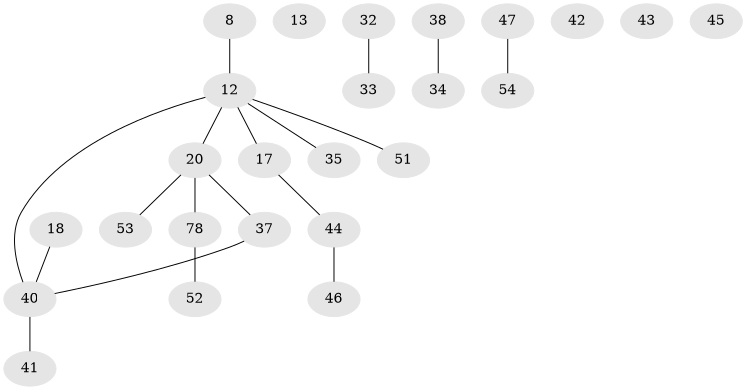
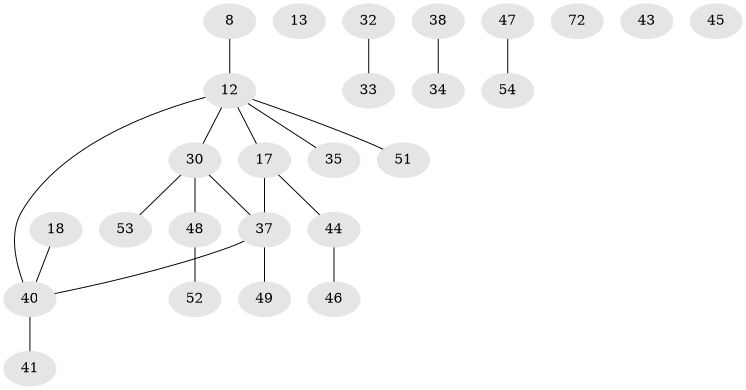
node "42": label "42" -> "72"
node "20": label "20" -> "30"
edge "17" -- "37": added
node "78": label "78" -> "48"
node "49": added
